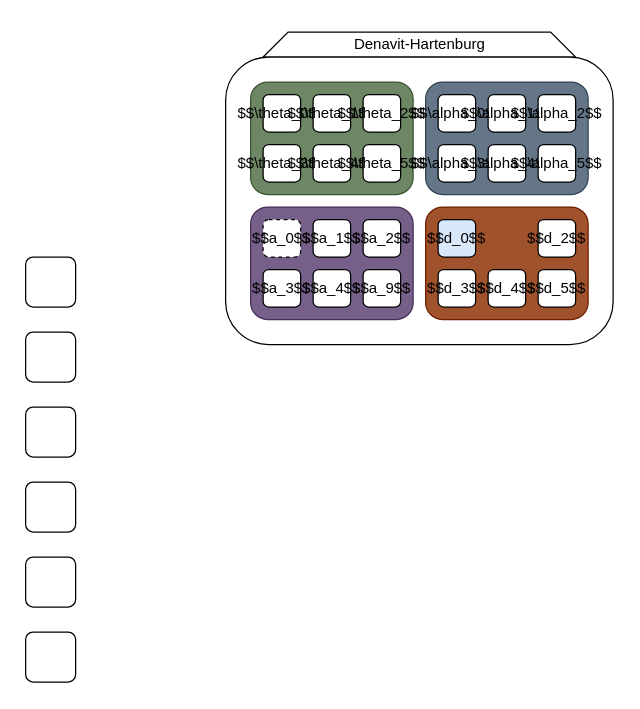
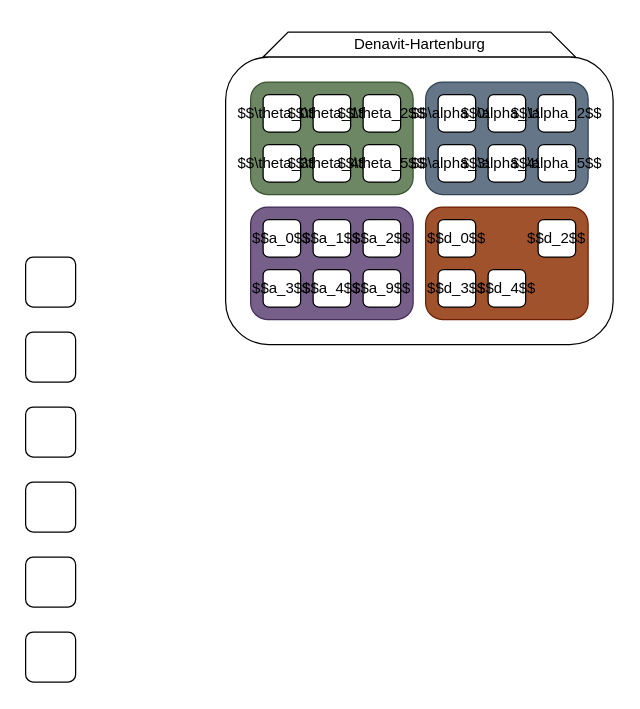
node "$$a_0$$": style dashed -> solid
node "$$d_0$$": fillcolor #dae8fc -> #ffffff
node "$$d_5$$": removed
